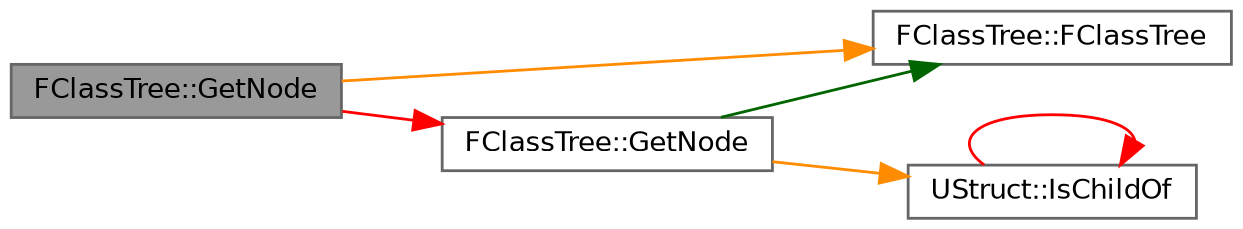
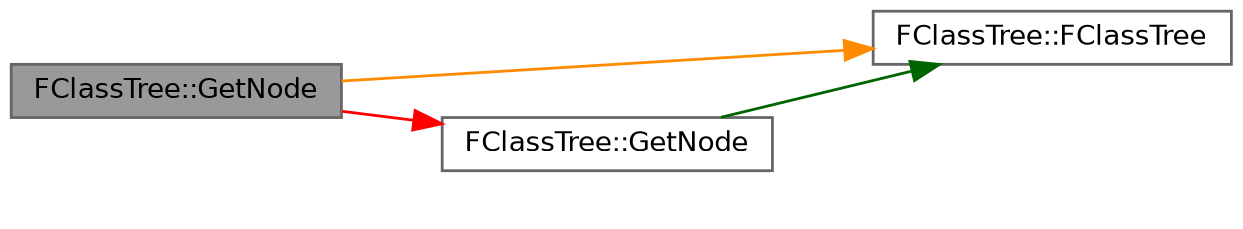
node "UStruct::IsChildOf": removed
